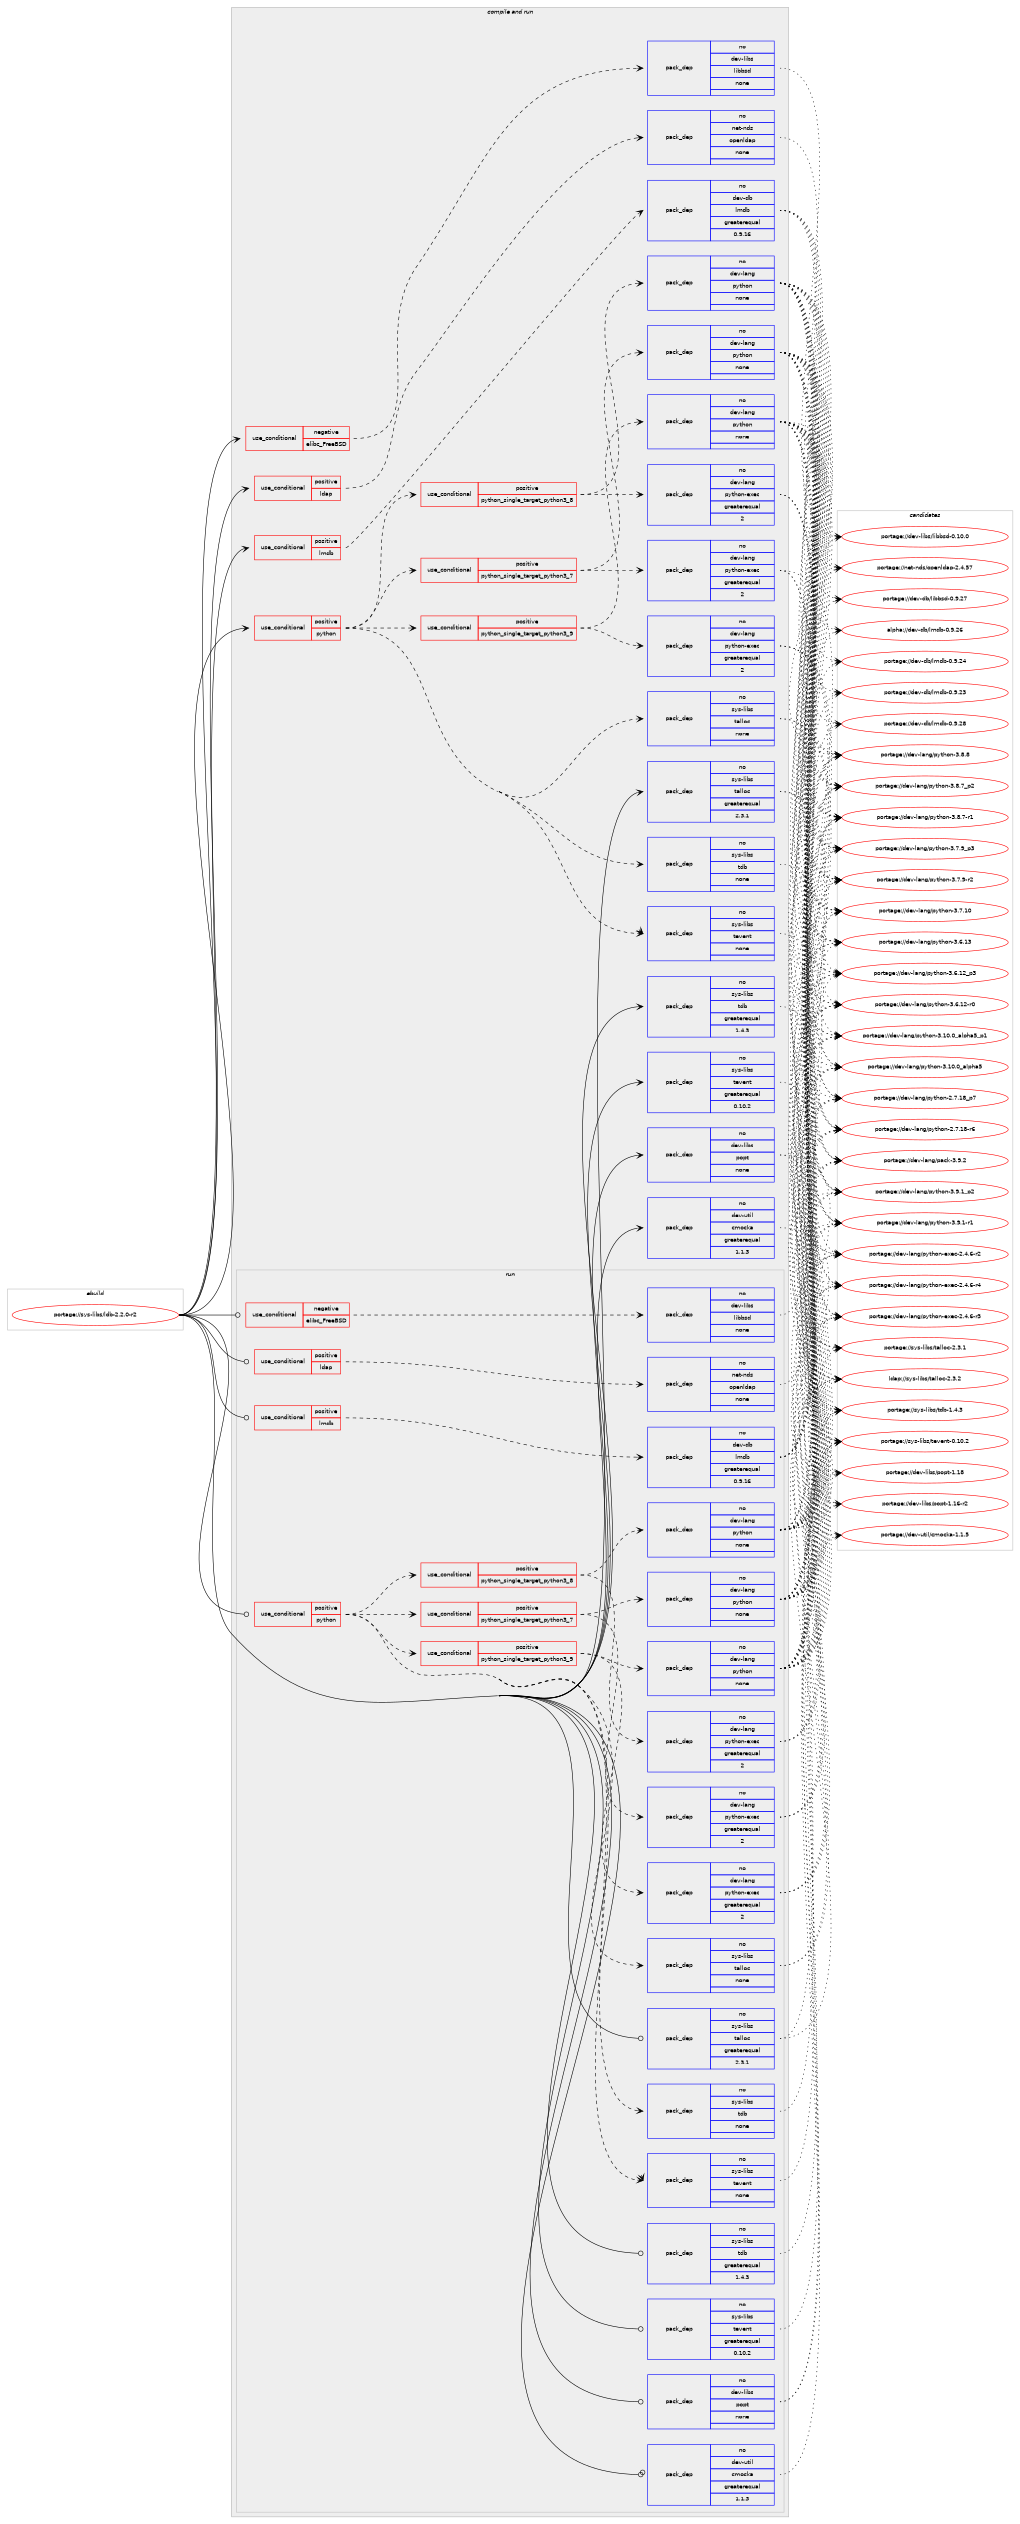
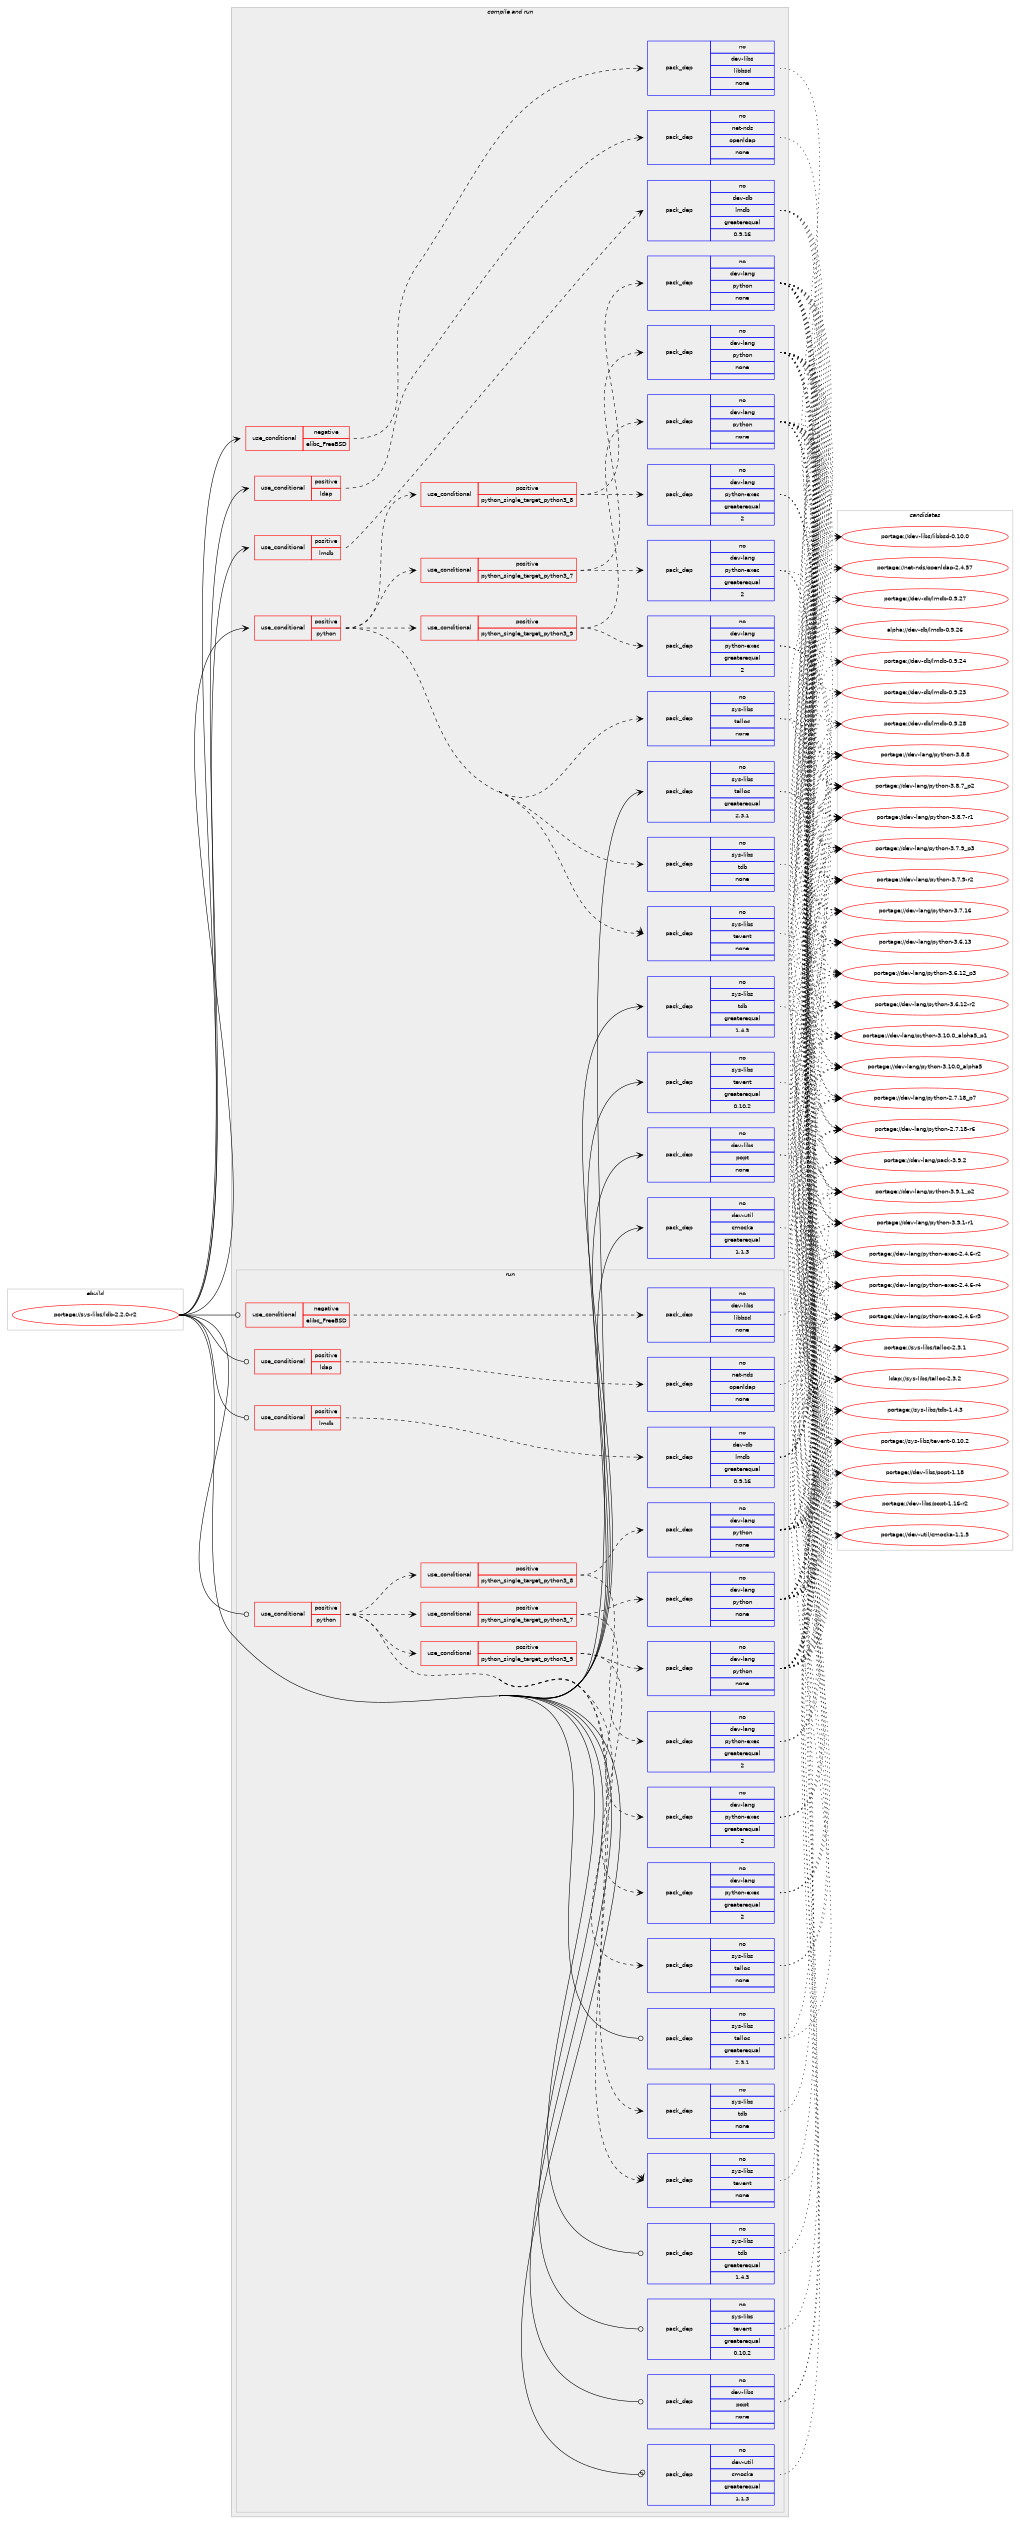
node "portage://dev-db/libbsd-0.9.27": label "portage://dev-db/libbsd-0.9.27" -> "portage://dev-db/lmdb-0.9.27"
node "portage://dev-lang/python-3.7.10": label "portage://dev-lang/python-3.7.10" -> "portage://dev-lang/python-3.7.16"
node "portage://dev-lang/python-3.6.12-r0": label "portage://dev-lang/python-3.6.12-r0" -> "portage://dev-lang/python-3.6.12-r2"
